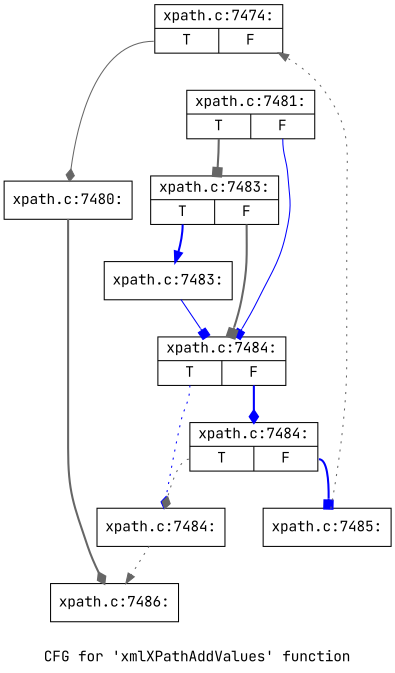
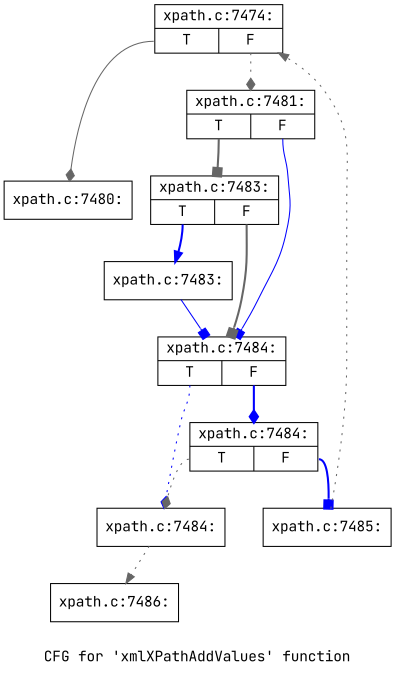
edge "xpath.c:7474:" -> "xpath.c:7481:": added
edge "xpath.c:7480:" -> "xpath.c:7486:": removed
